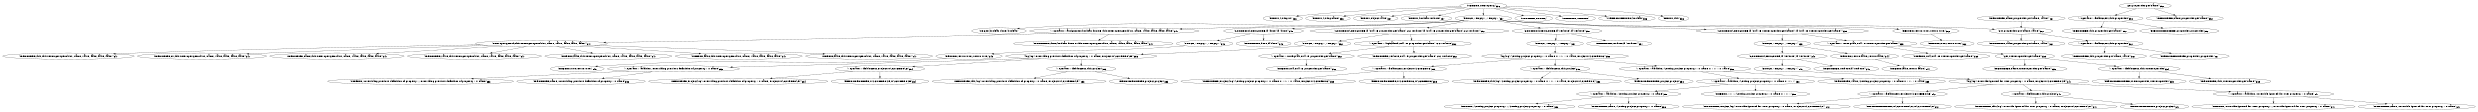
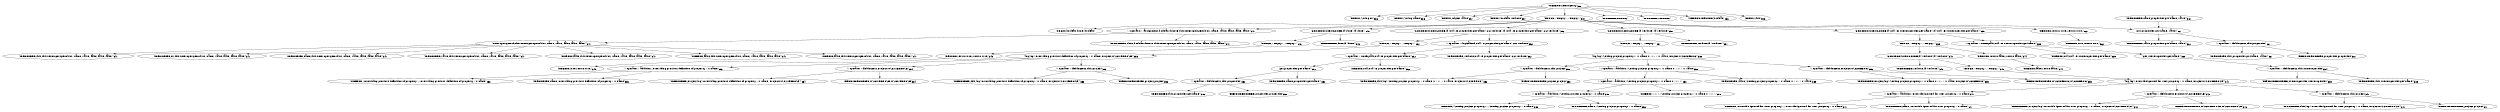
edge "(<operator>.notEquals,null != properties.get(name))" -> "(get,properties.get(name))": added
node "(IDENTIFIER,name,userProperties.get(name))": removed
